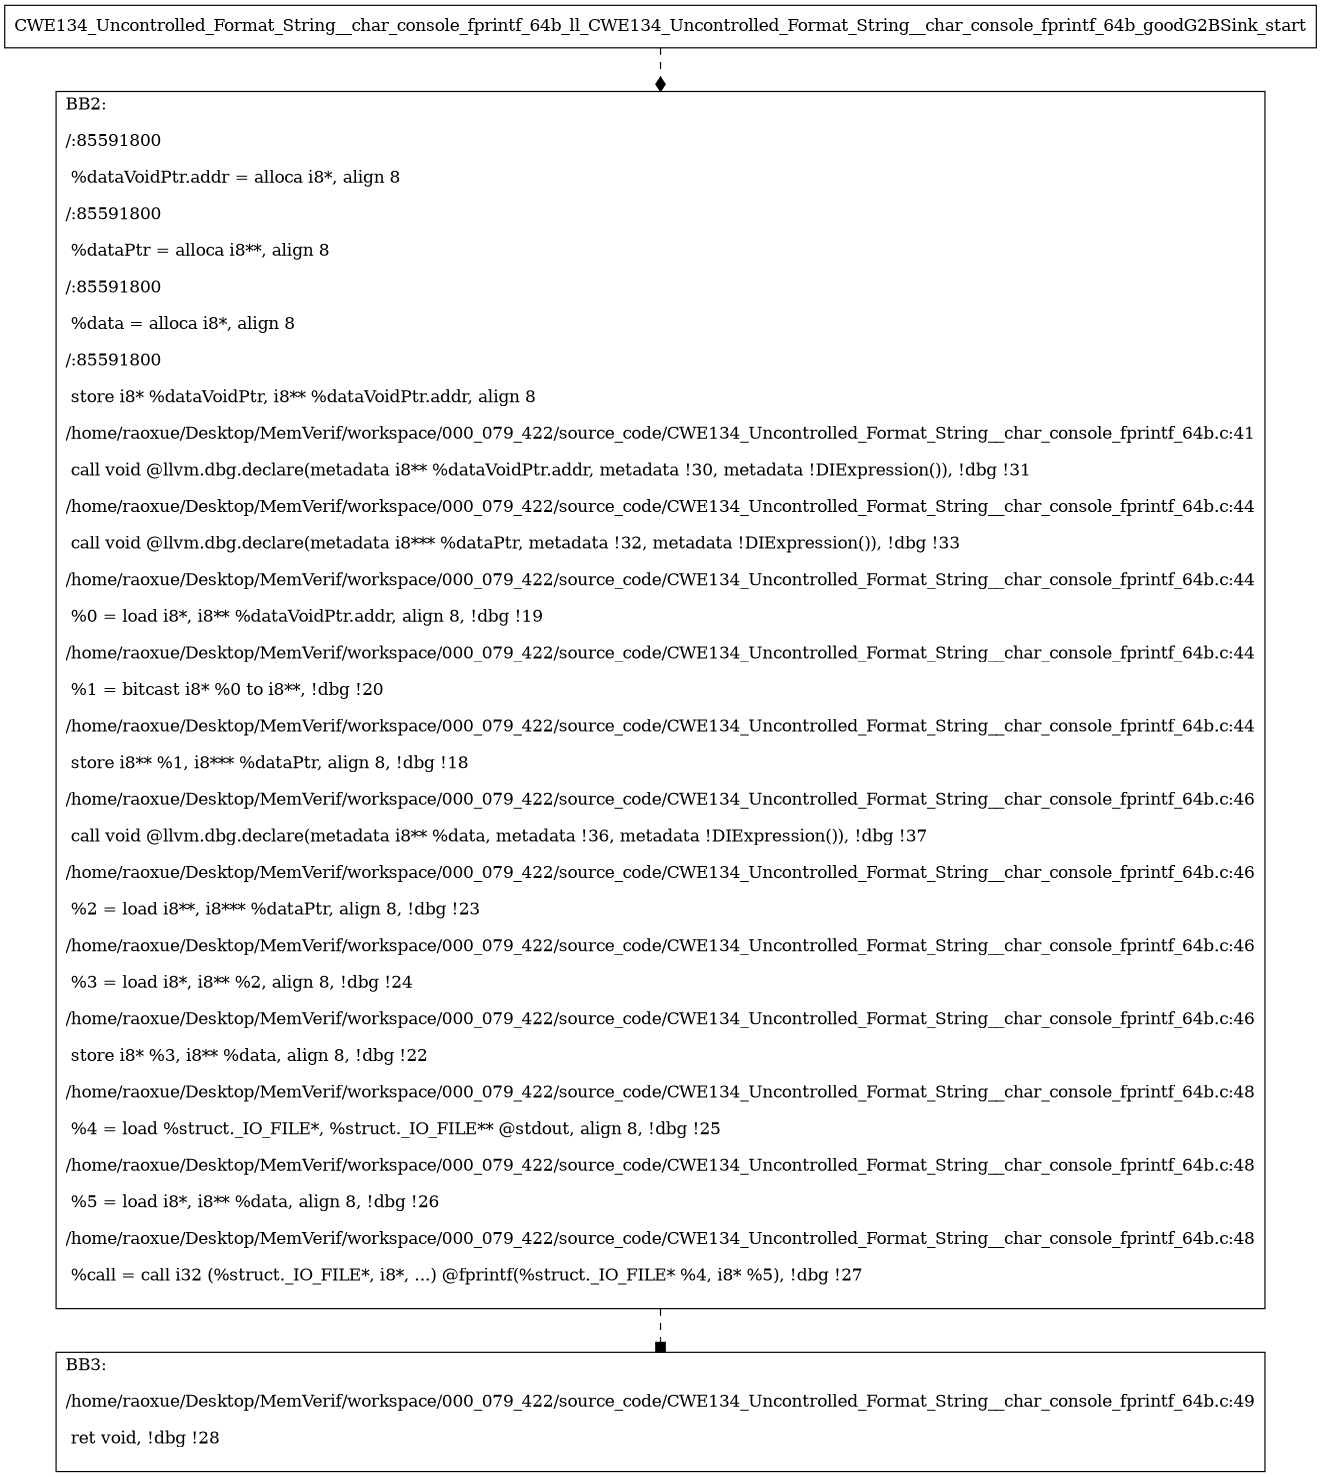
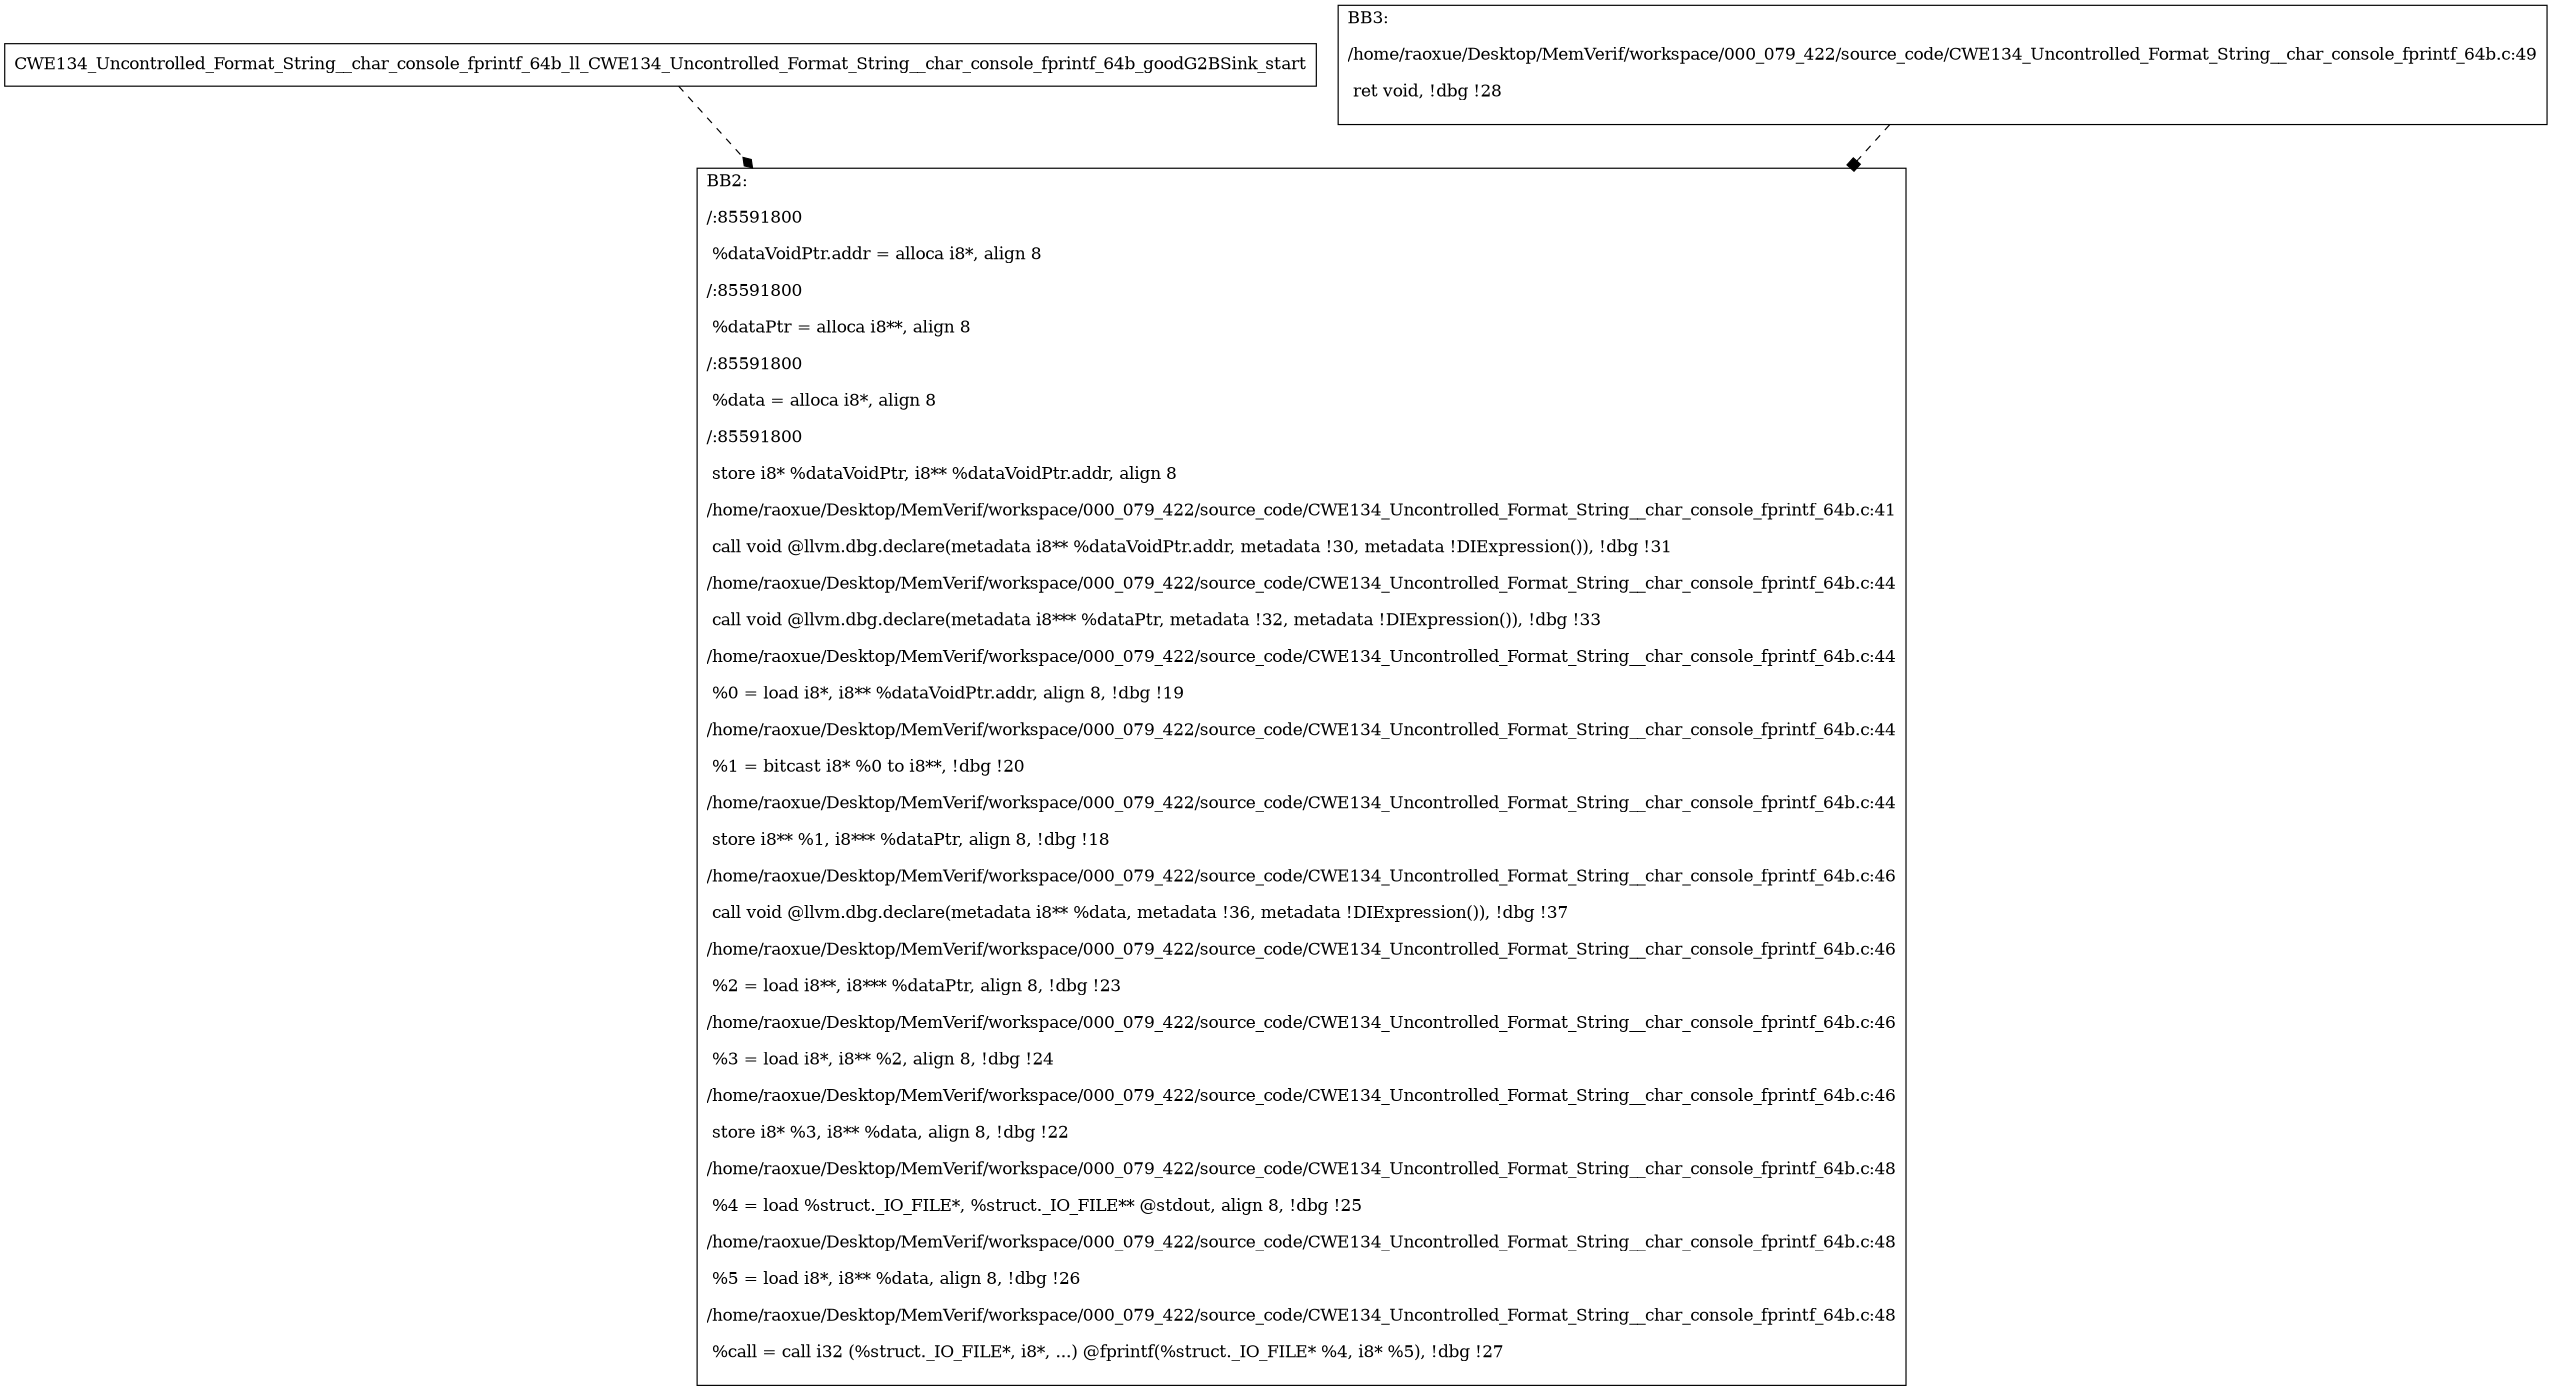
edge "BB2:" -> "BB3:": reversed
